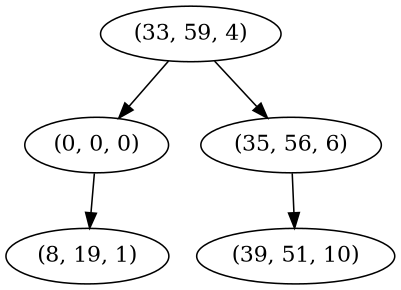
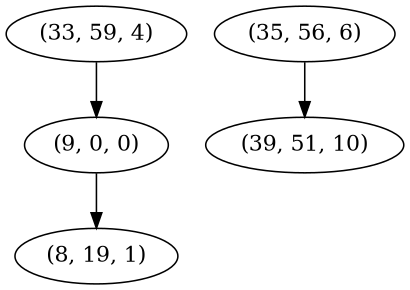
edge "(33, 59, 4)" -> "(35, 56, 6)": removed
node "(0, 0, 0)": label "(0, 0, 0)" -> "(9, 0, 0)"
